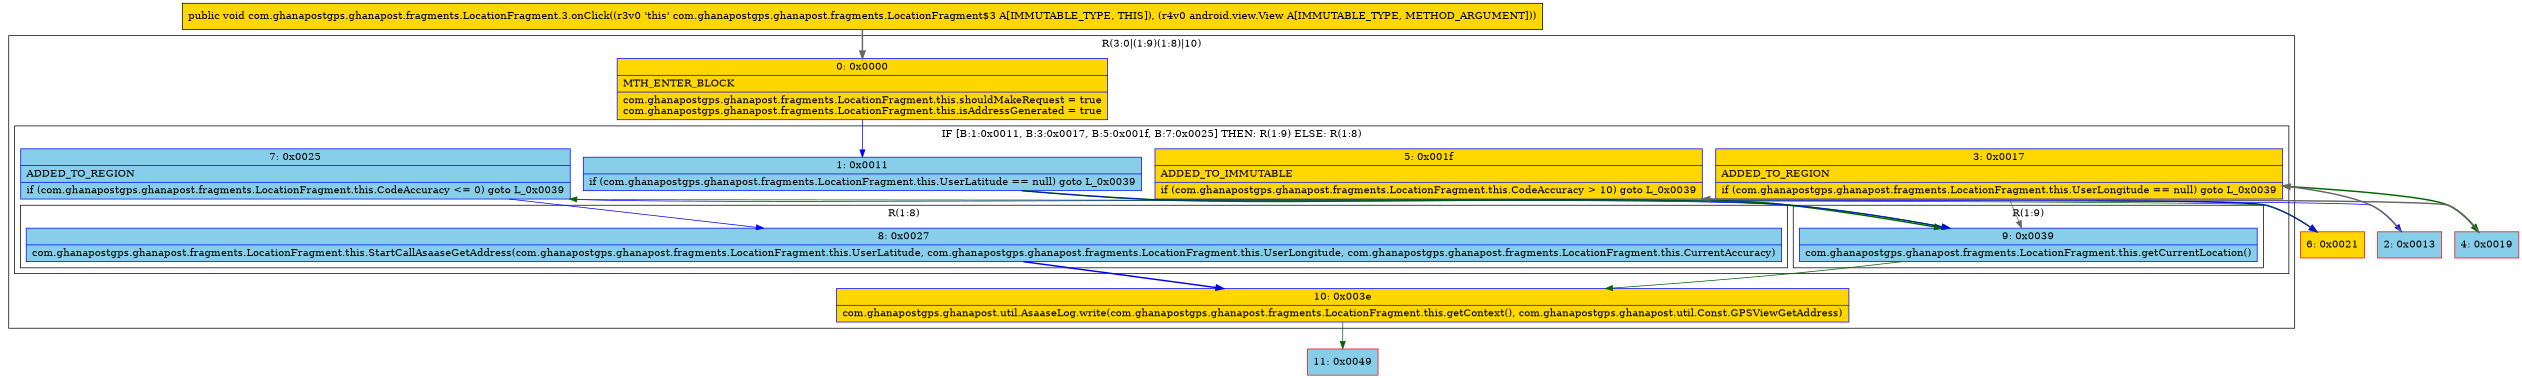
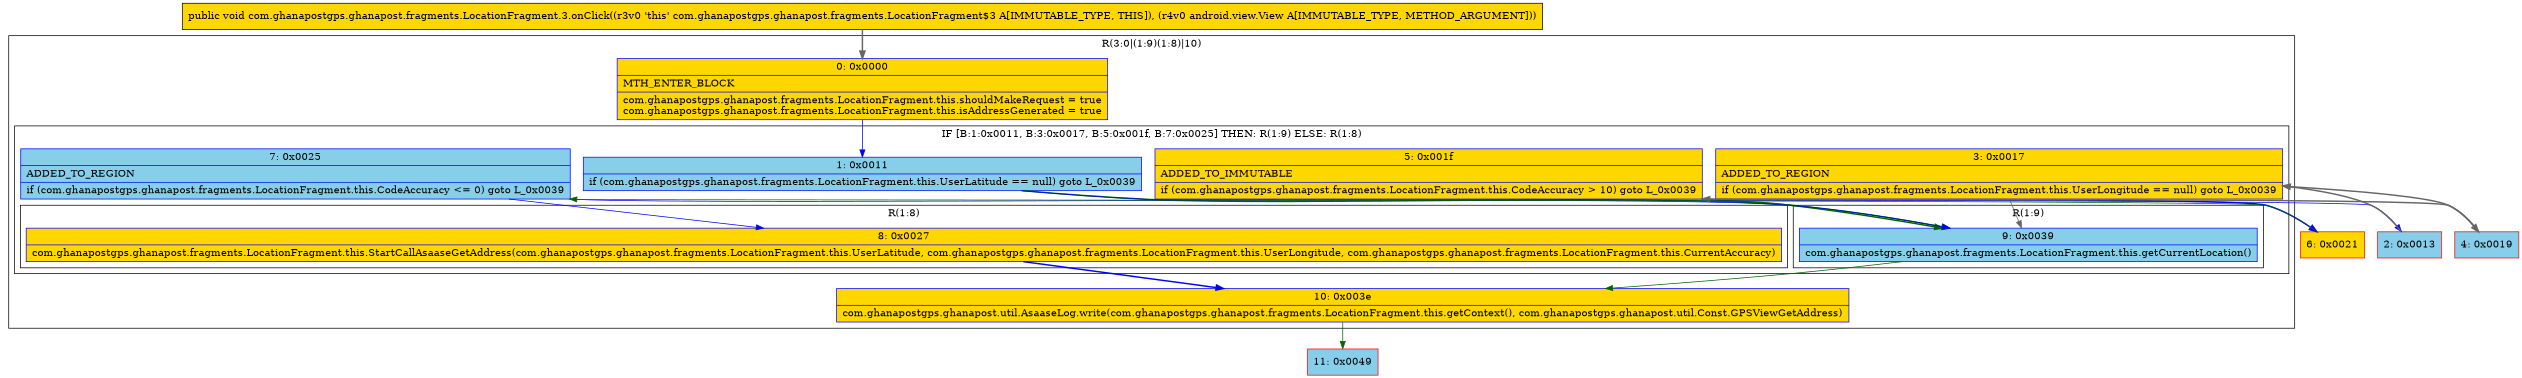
edge "3: 0x0017" -> "4: 0x0019": color darkgreen -> gray40
node "8: 0x0027": fillcolor skyblue -> gold
